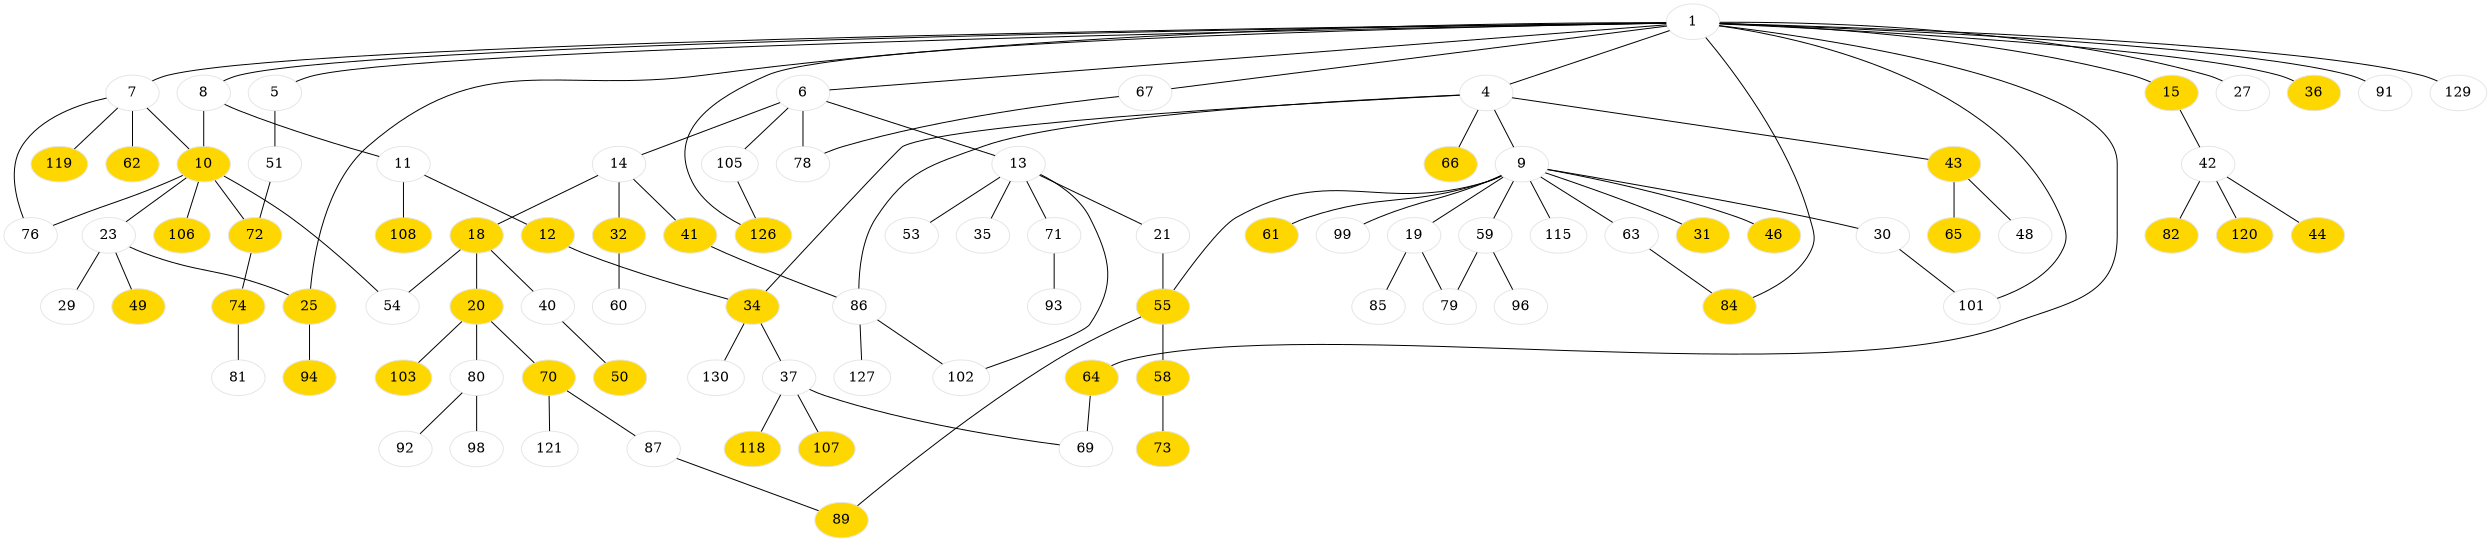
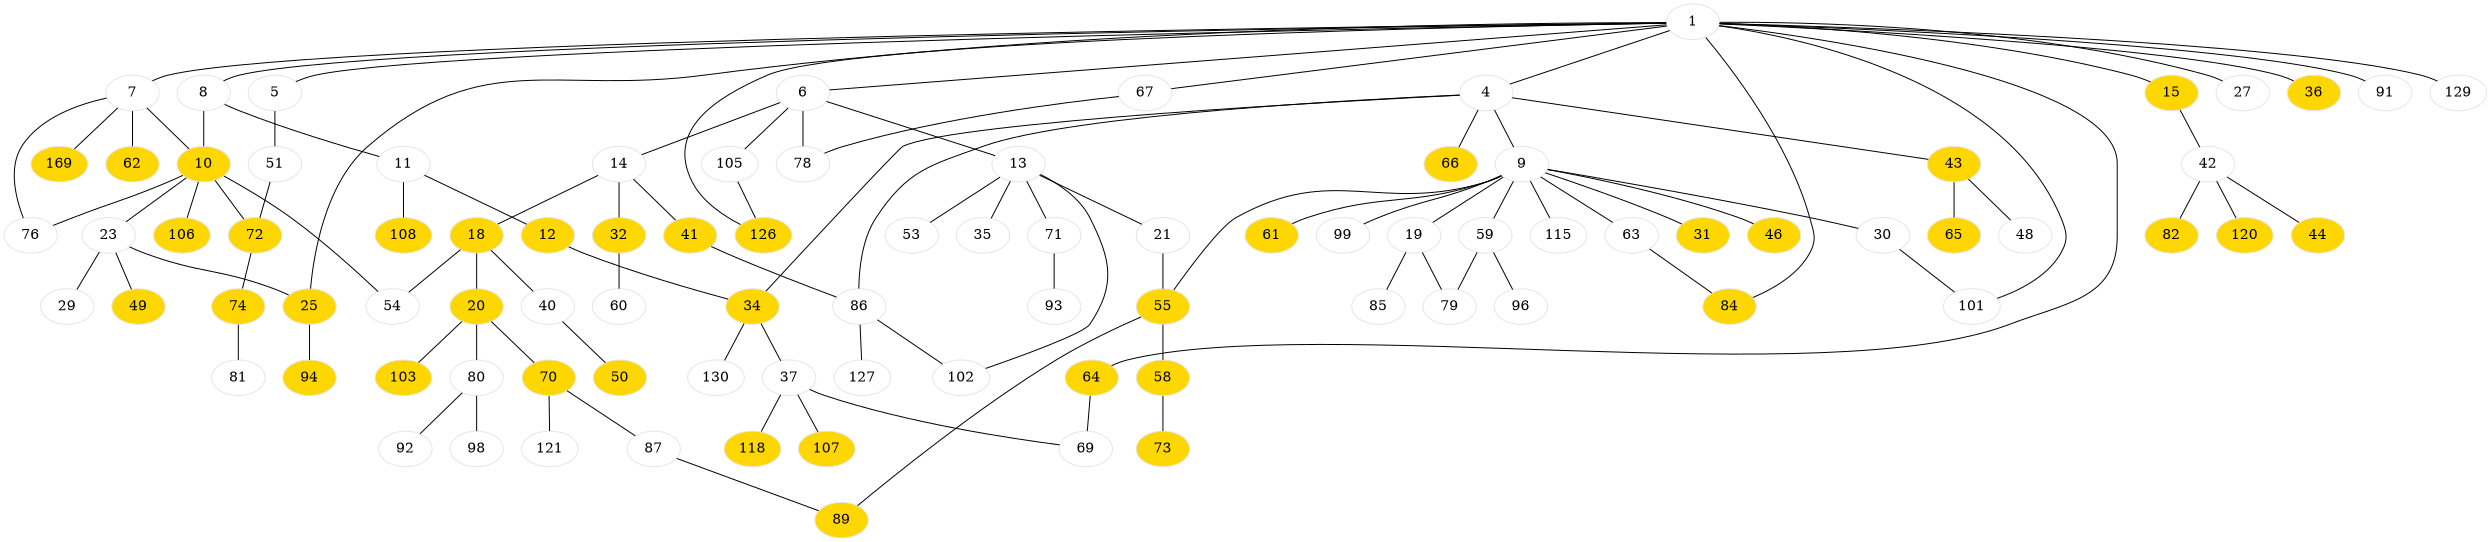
node "119": label "119" -> "169"
